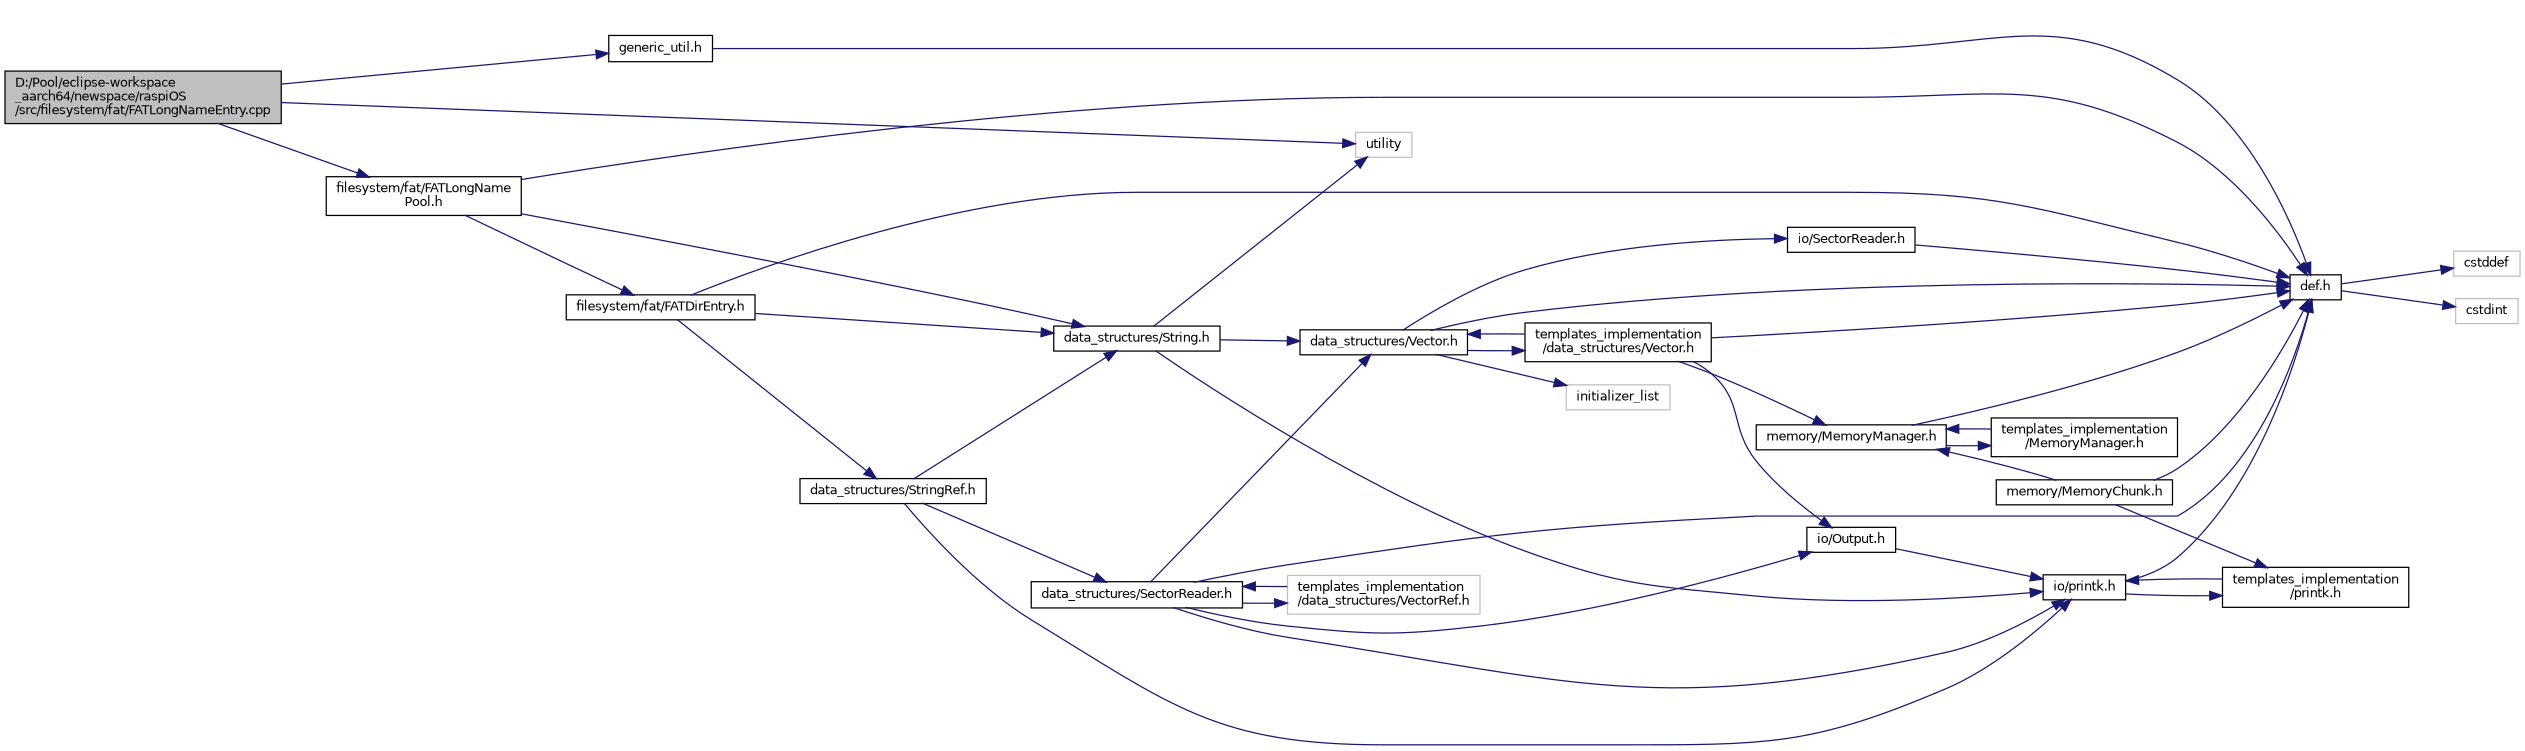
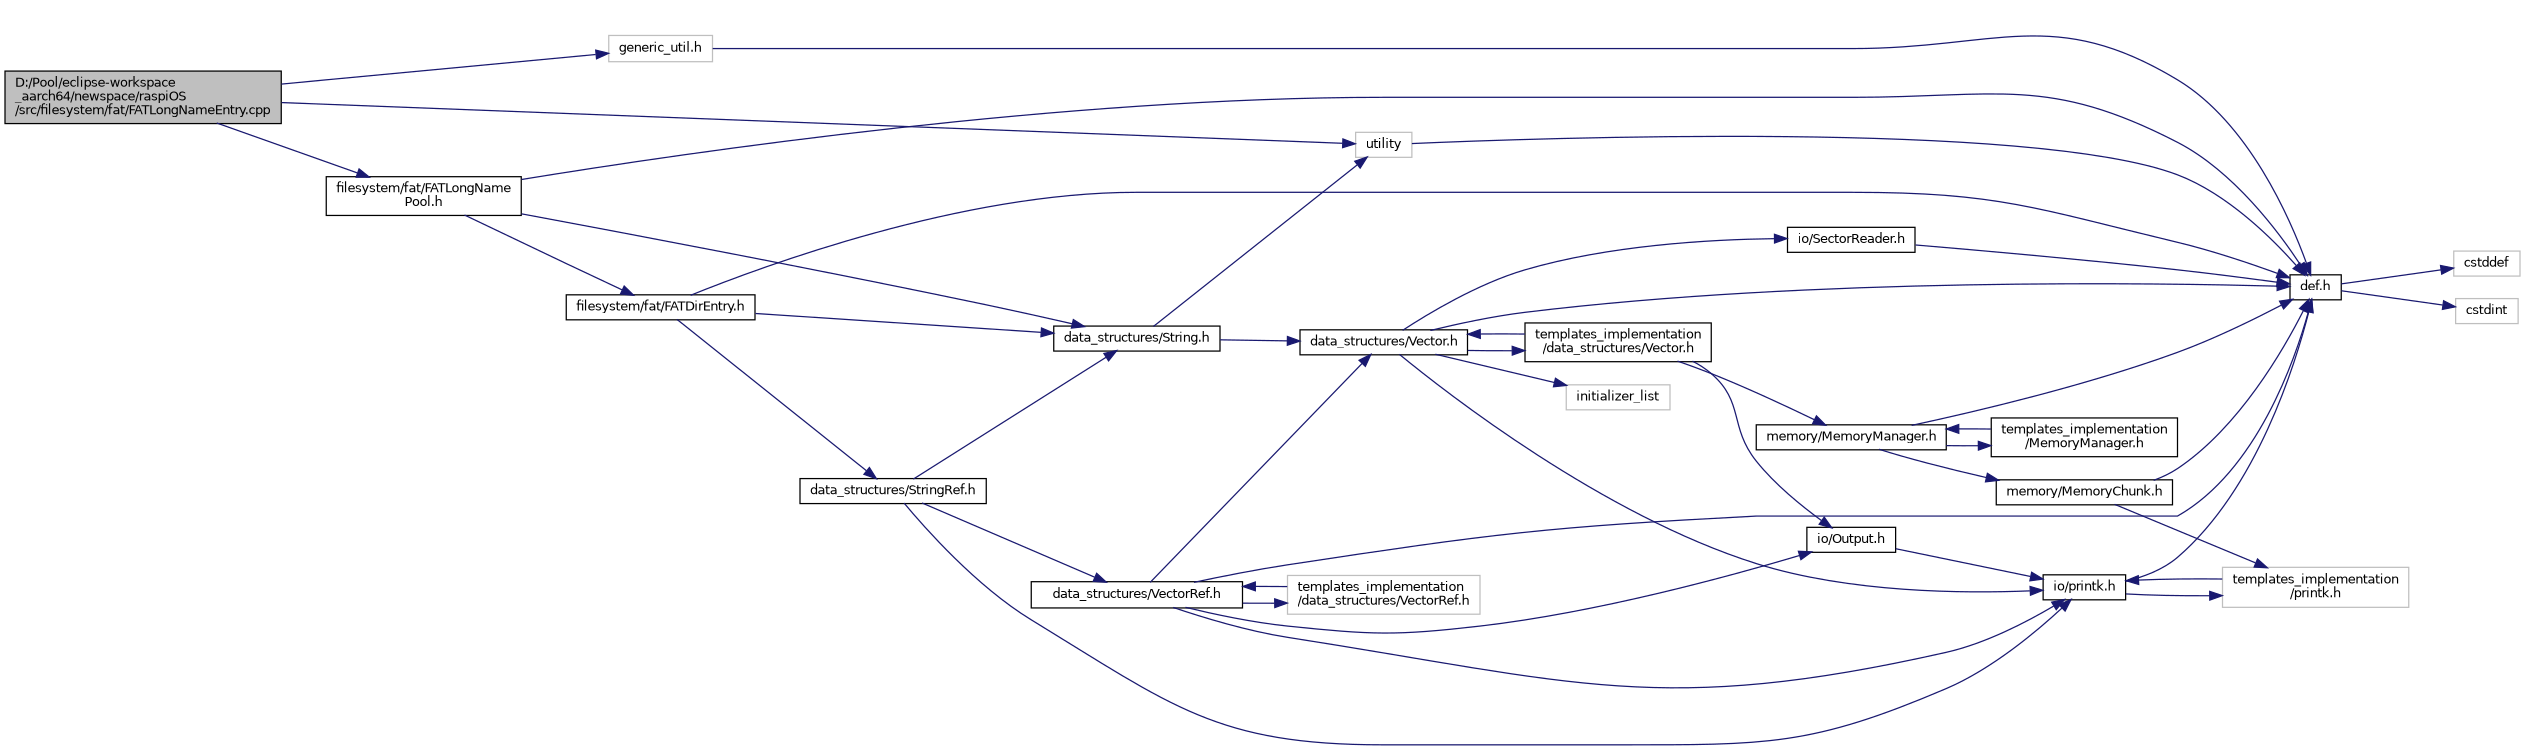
node "generic_util.h": color black -> grey75
edge "templates_implementation /data_structures/Vector.h" -> "def.h": now "utility" -> "def.h"
edge "memory/MemoryChunk.h" -> "memory/MemoryManager.h": reversed
edge "data_structures/String.h" -> "io/printk.h": now "data_structures/Vector.h" -> "io/printk.h"
node "templates_implementation /printk.h": color black -> grey75
node "data_structures/SectorReader.h": label "data_structures/SectorReader.h" -> "data_structures/VectorRef.h"
